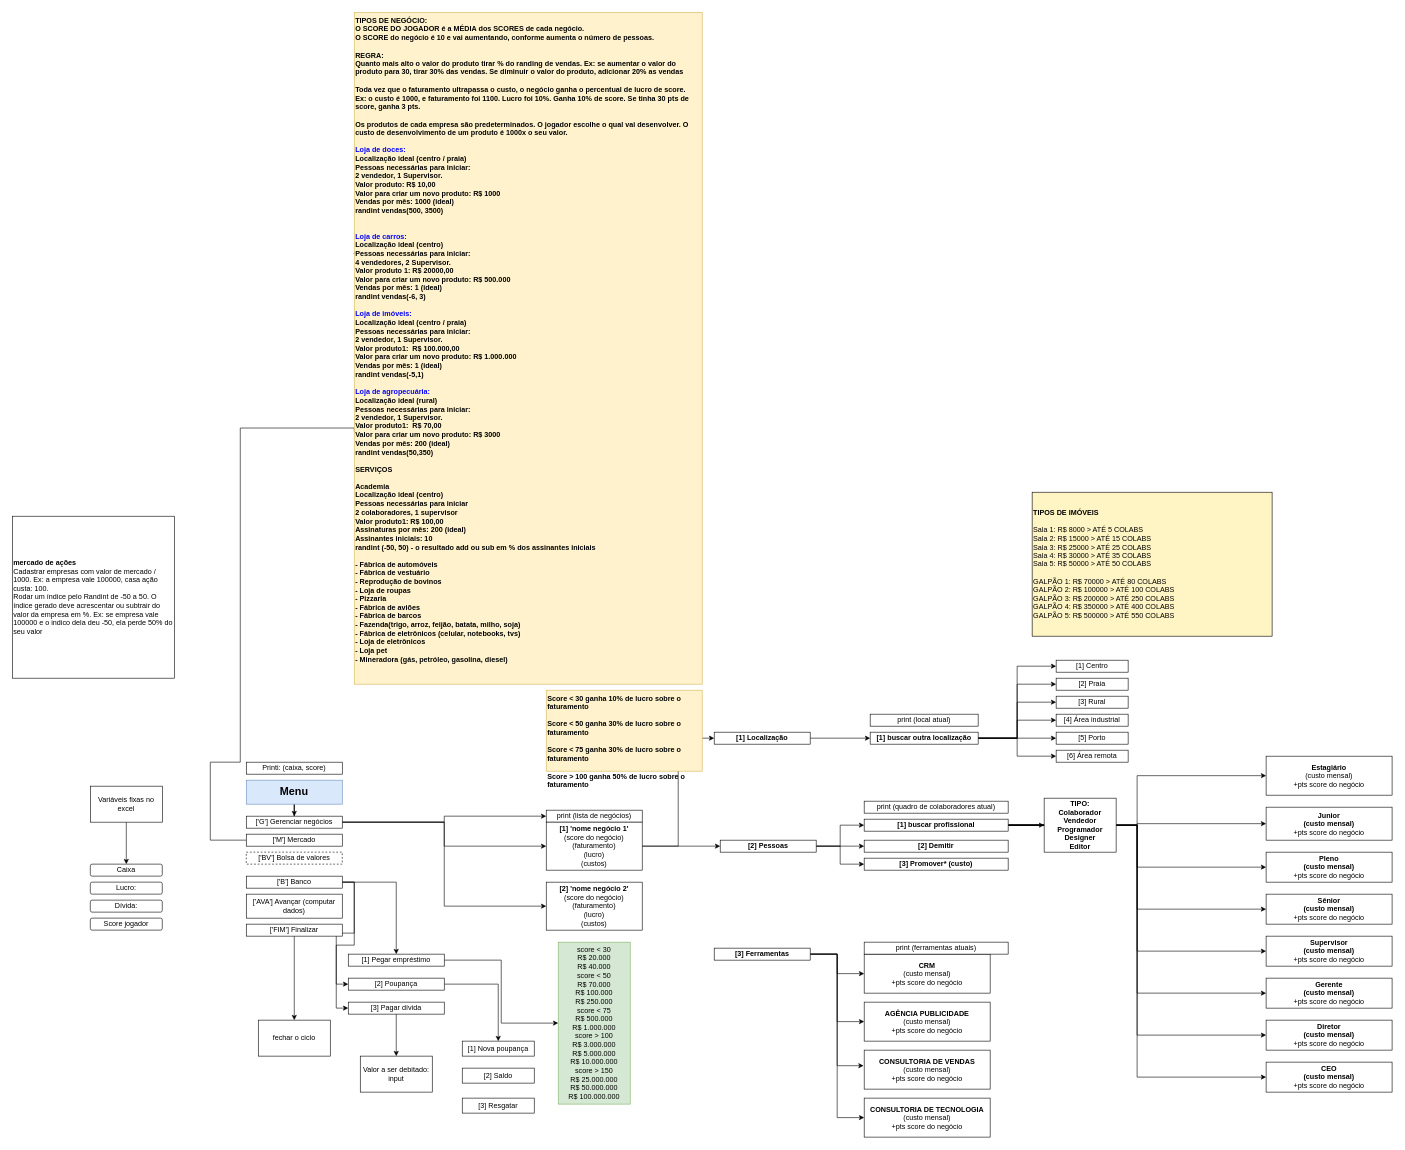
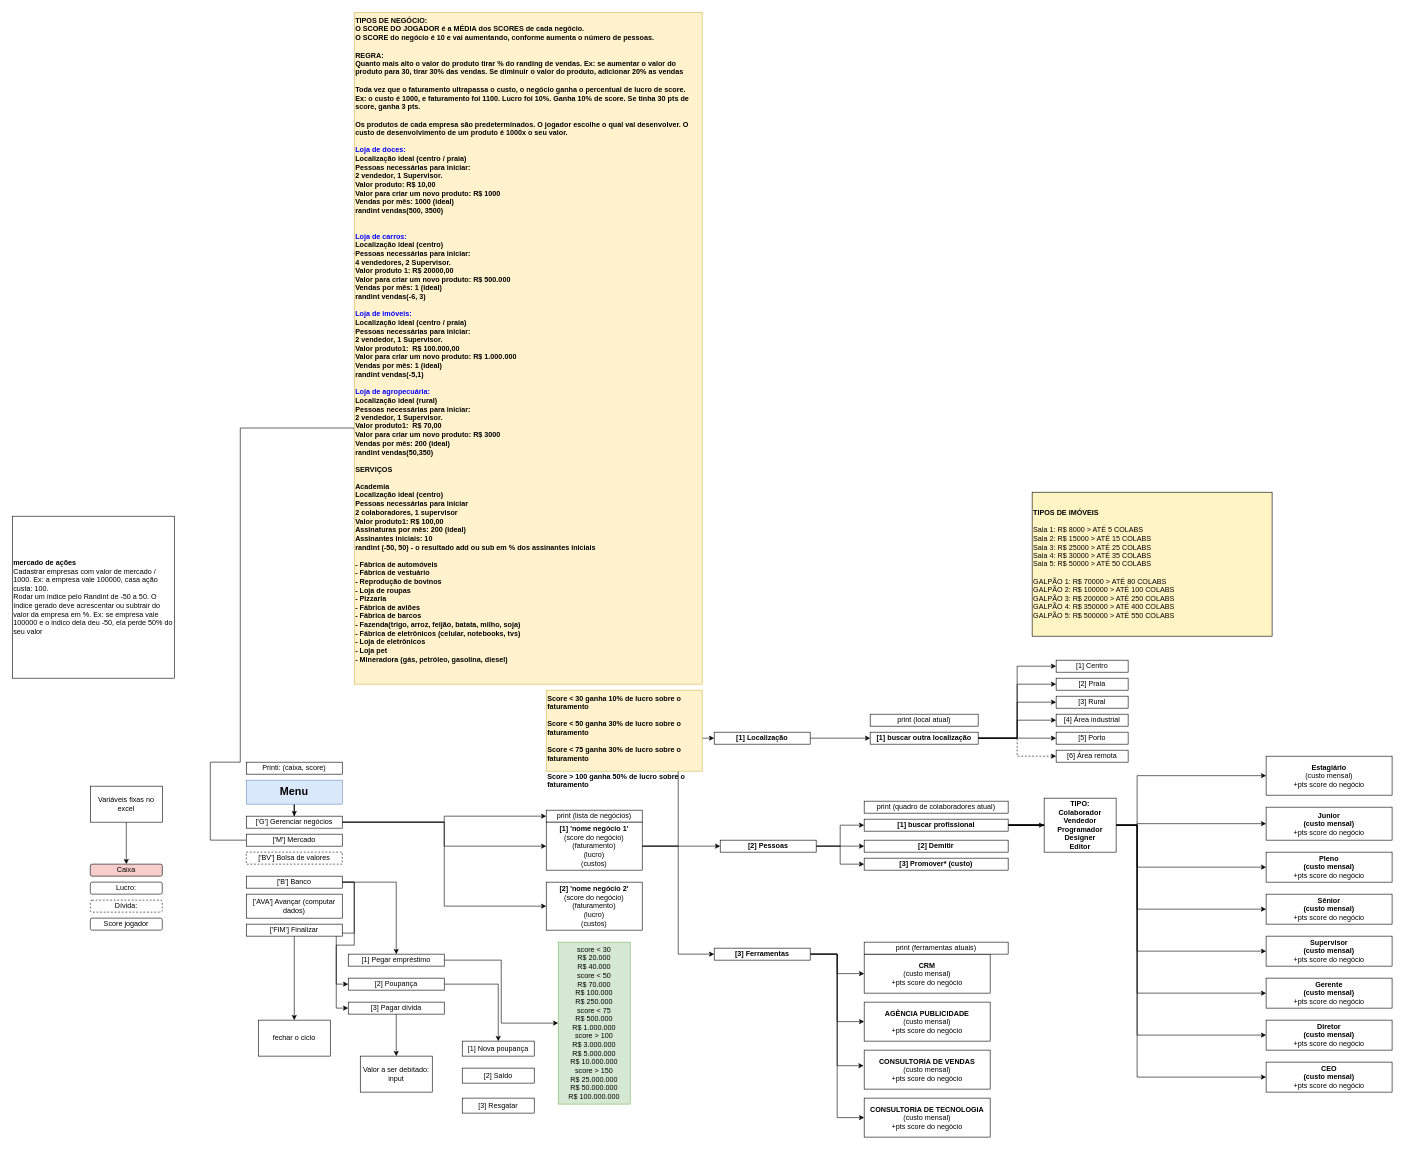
edge "[1] buscar outra localização" -> "[6] Área remota": style solid -> dashed
node "Caixa": fillcolor #ffffff -> #f8cecc
node "Dívida:": style solid -> dashed
edge "[1] 'nome negócio 1' (score do negócio) (faturamento) (lucro) (custos)" -> "[3] Ferramentas": added
